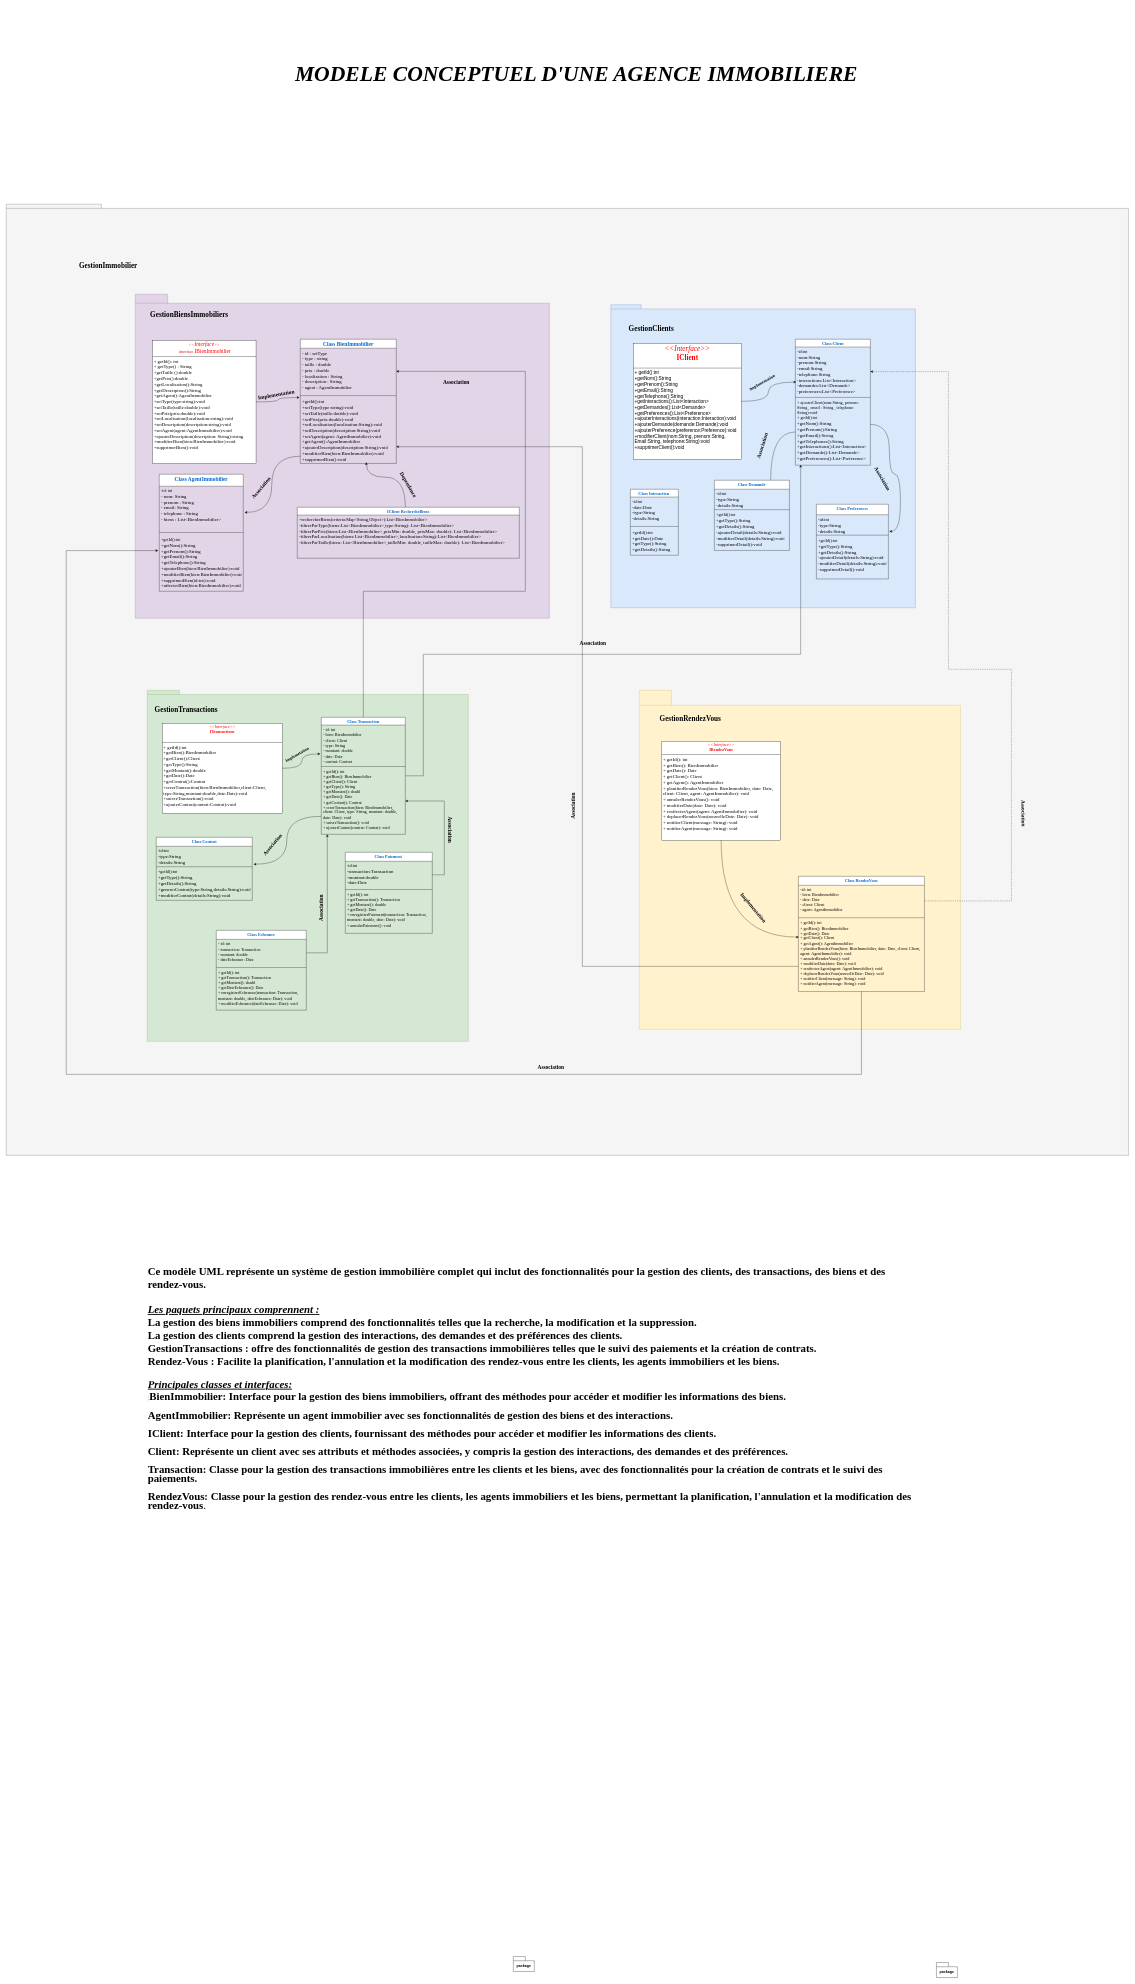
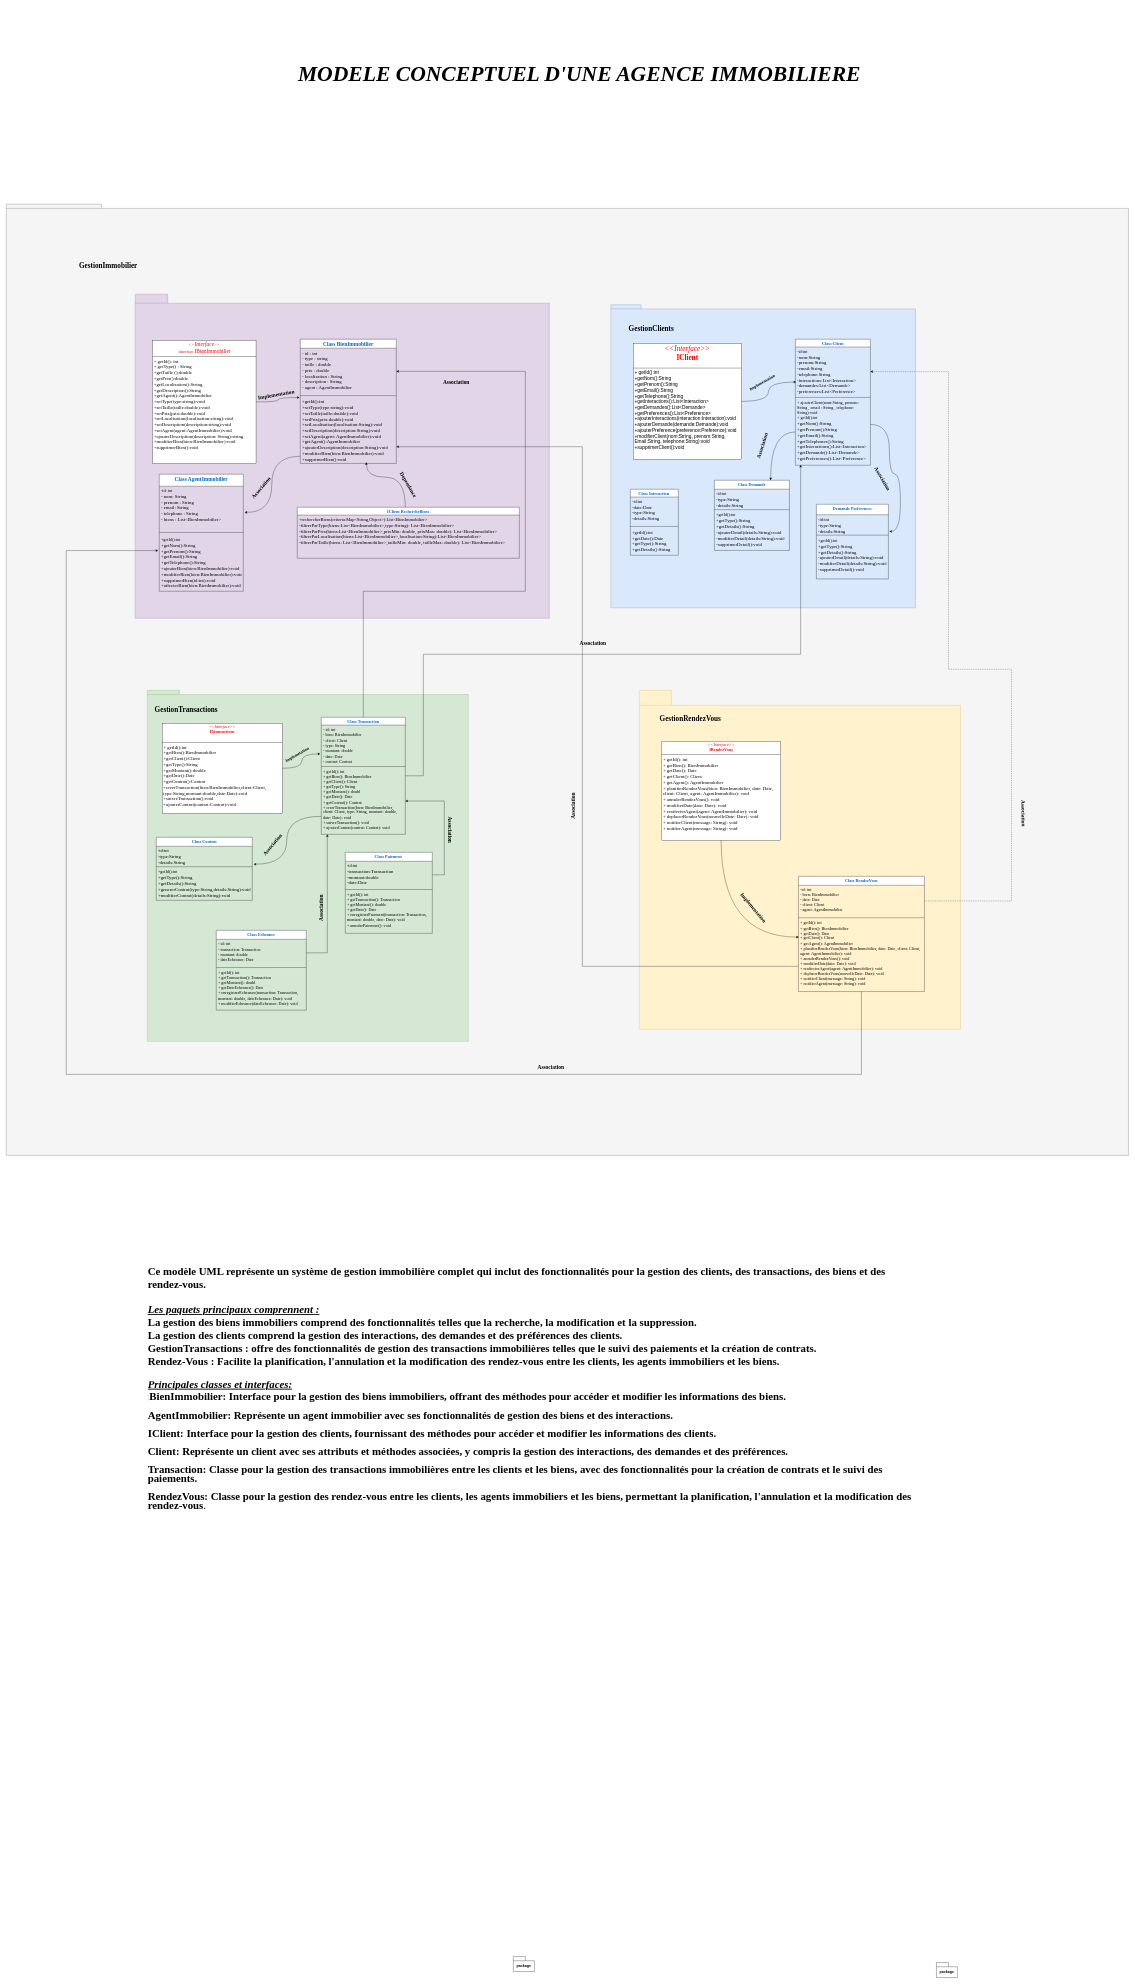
node "MODELE CONCEPTUEL D'UNE AGENCE IMMOBILIERE": moved (576, 74) -> (579, 74)
node "GestionBiensImmobiliers": removed
node "- id : setType - type : string - taille : double - prix : double - localisation : String - description : String - agent : AgentImmobilier": label "- id : setType - type : string - taille : double - prix : double - localisation : String - description : String - agent : AgentImmobilier" -> "- id : int - type : string - taille : double - prix : double - localisation : String - description : String - agent : AgentImmobilier"
edge "+ ajouterClient(nom:String, prenom: String , email : String , telephone: String):void + getId():int +getNom():String +getPrenom():String +getEmail():String +getTelephones():String +getInteractions():List<Interaction> +getDemande():List<Demande> +getPreferences():List<Preference>" -- "Class Demande": arrowhead none -> classic
node "Class Preferences": label "Class Preferences" -> "Demande Preferences"
